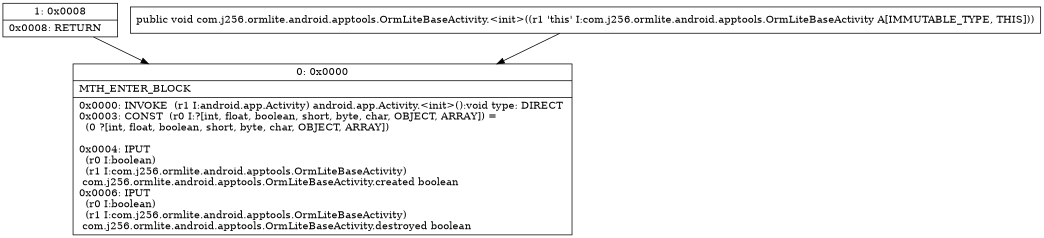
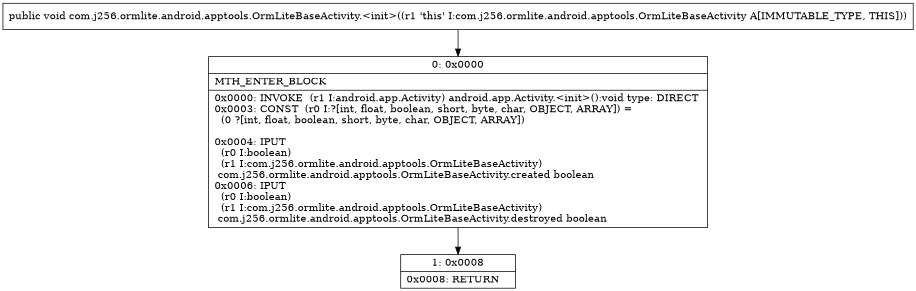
edge "1: 0x0008" -> "0: 0x0000": reversed
